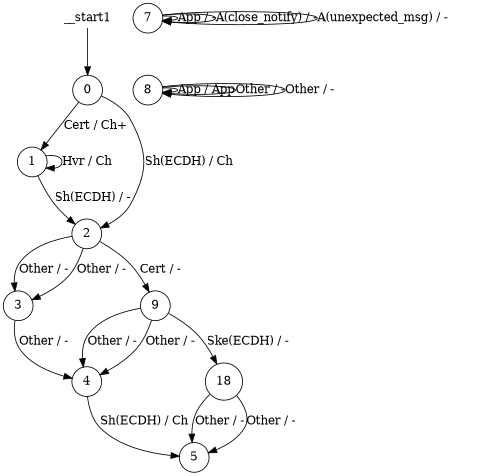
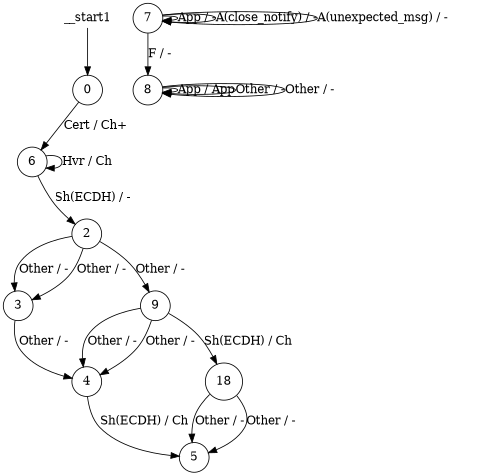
edge "7" -> "8": added, label "F / -"
edge "0" -> "2": removed, label "Sh(ECDH) / Ch"
node "1": label "1" -> "6"
edge "2" -> "9": label "Cert / -" -> "Other / -"
edge "9" -> "18": label "Ske(ECDH) / -" -> "Sh(ECDH) / Ch"
